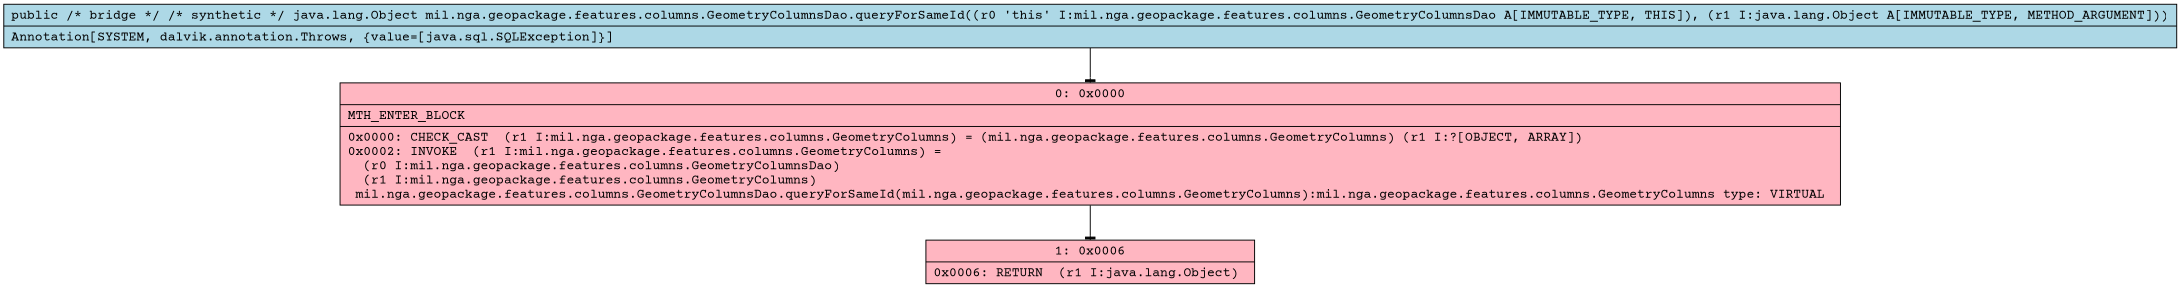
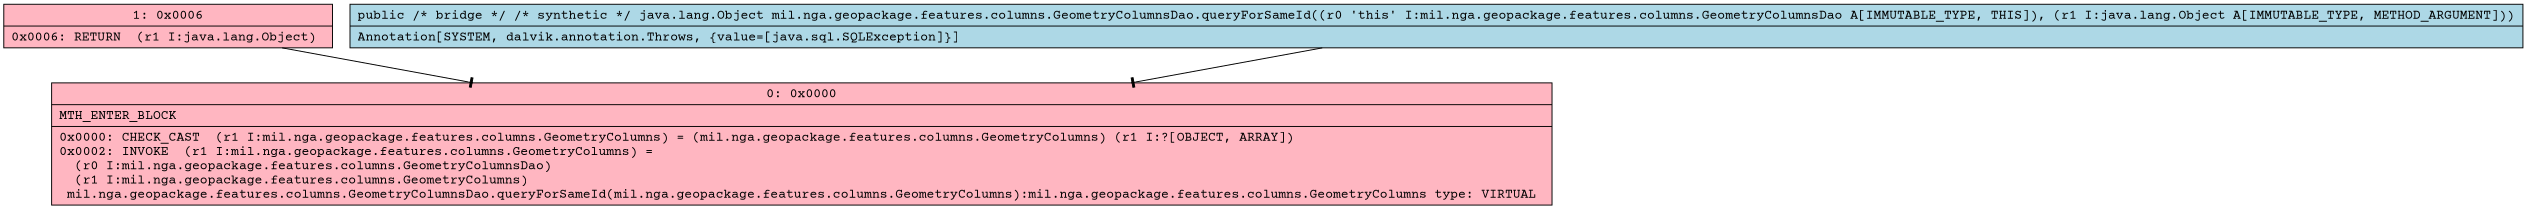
edge "0: 0x0000" -> "1: 0x0006": reversed
